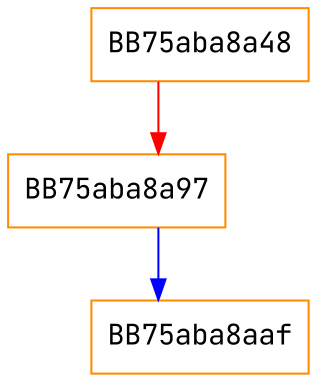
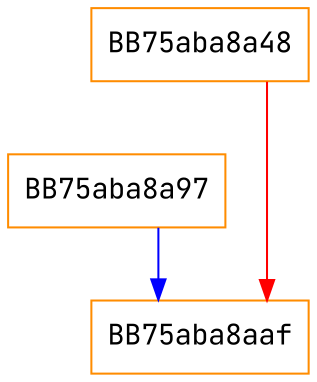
edge "BB75aba8a48" -> "BB75aba8a97": now "BB75aba8a48" -> "BB75aba8aaf"
